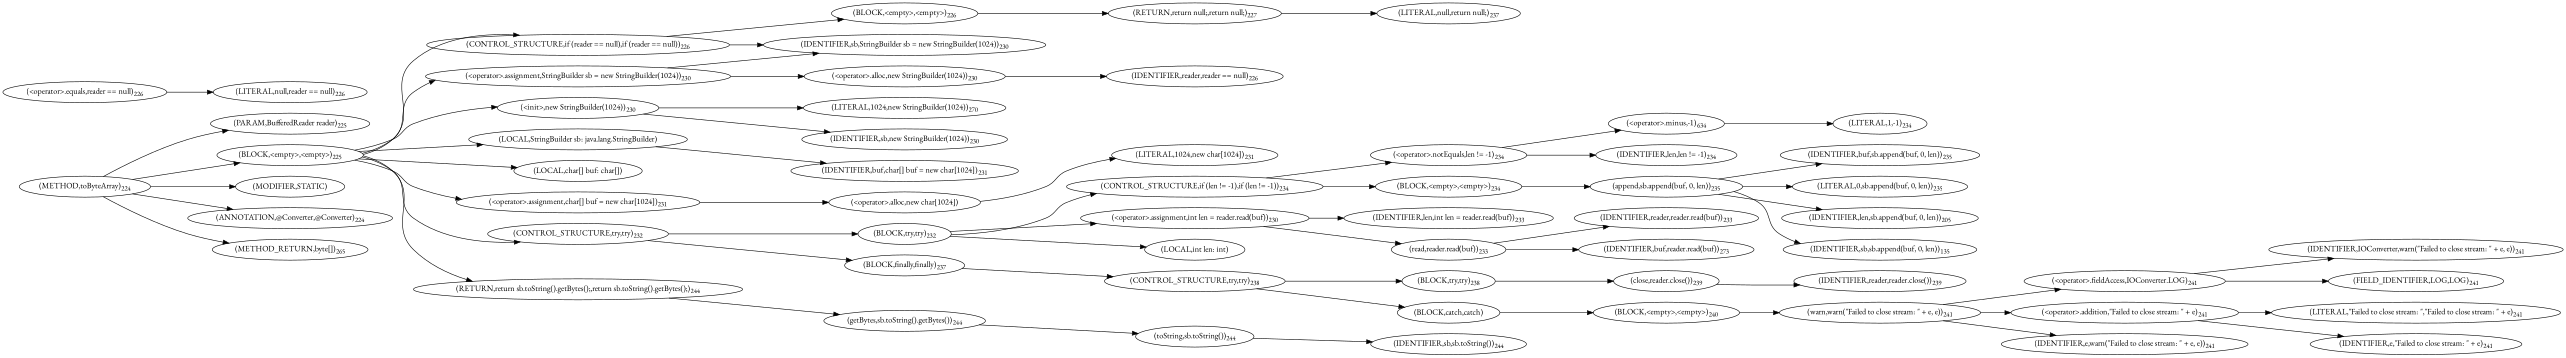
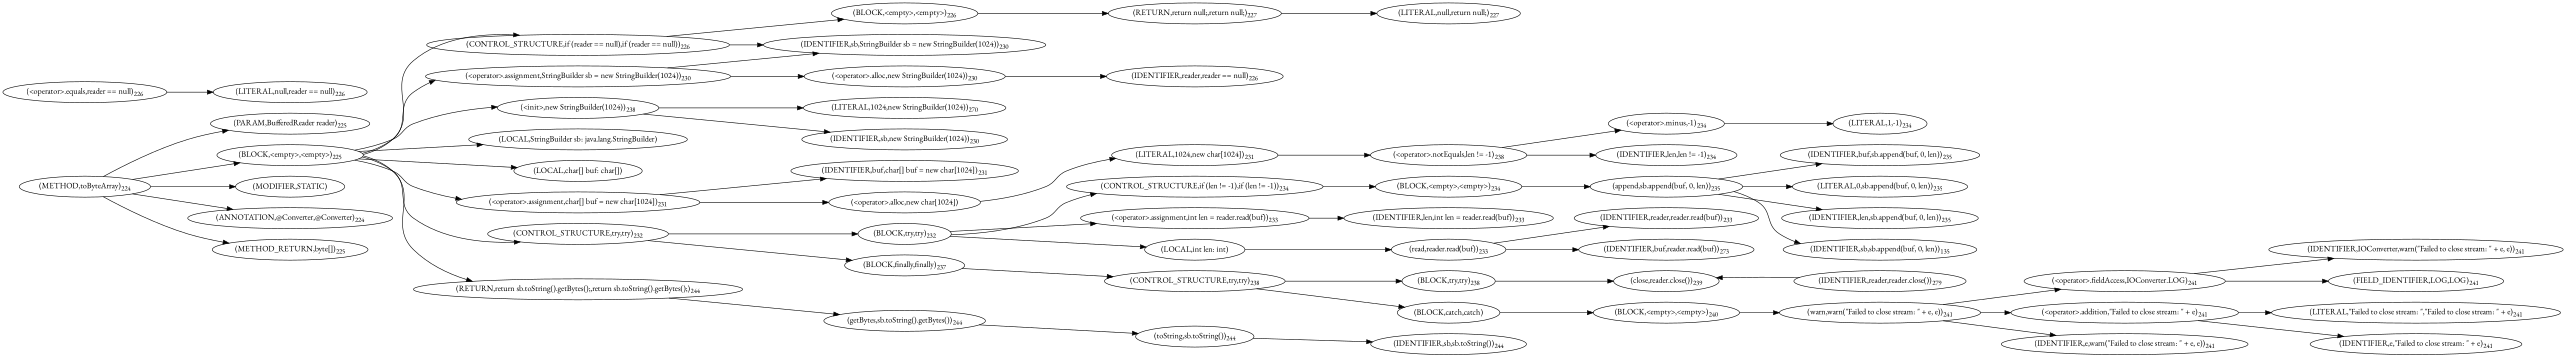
node "(LITERAL,null,return null;)": text "237" -> "227"
node "(<init>,new StringBuilder(1024))": text "230" -> "238"
node "(<operator>.minus,-1)": text "634" -> "234"
node "(<operator>.notEquals,len != -1)": text "234" -> "238"
edge "(LOCAL,StringBuilder sb: java.lang.StringBuilder)" -> "(IDENTIFIER,buf,char[] buf = new char[1024])": now "(<operator>.assignment,char[] buf = new char[1024])" -> "(IDENTIFIER,buf,char[] buf = new char[1024])"
edge "(CONTROL_STRUCTURE,if (len != -1),if (len != -1))" -> "(<operator>.notEquals,len != -1)": now "(LITERAL,1024,new char[1024])" -> "(<operator>.notEquals,len != -1)"
node "(<operator>.assignment,int len = reader.read(buf))": text "230" -> "233"
node "(IDENTIFIER,len,sb.append(buf, 0, len))": text "205" -> "235"
edge "(<operator>.assignment,int len = reader.read(buf))" -> "(read,reader.read(buf))": now "(LOCAL,int len: int)" -> "(read,reader.read(buf))"
node "(METHOD_RETURN,byte[])": text "265" -> "225"
node "(IDENTIFIER,reader,reader.close())": text "239" -> "279"
edge "(close,reader.close())" -> "(IDENTIFIER,reader,reader.close())": reversed
